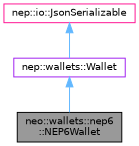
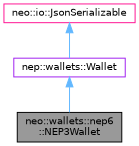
node "nep::io::JsonSerializable": label "nep::io::JsonSerializable" -> "neo::io::JsonSerializable"
node "neo::wallets::nep6 ::NEP6Wallet": label "neo::wallets::nep6 ::NEP6Wallet" -> "neo::wallets::nep6 ::NEP3Wallet"
